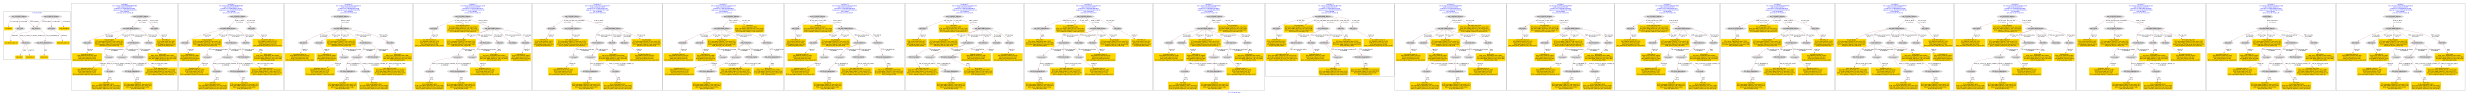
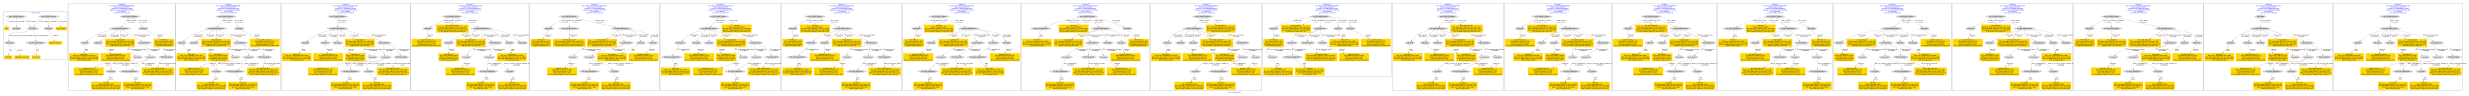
node "occupation": label "occupation" -> "time"
node "occupation_type_uri": removed
node "nationality_uri": label "nationality_uri" -> "nationality_occupation"
